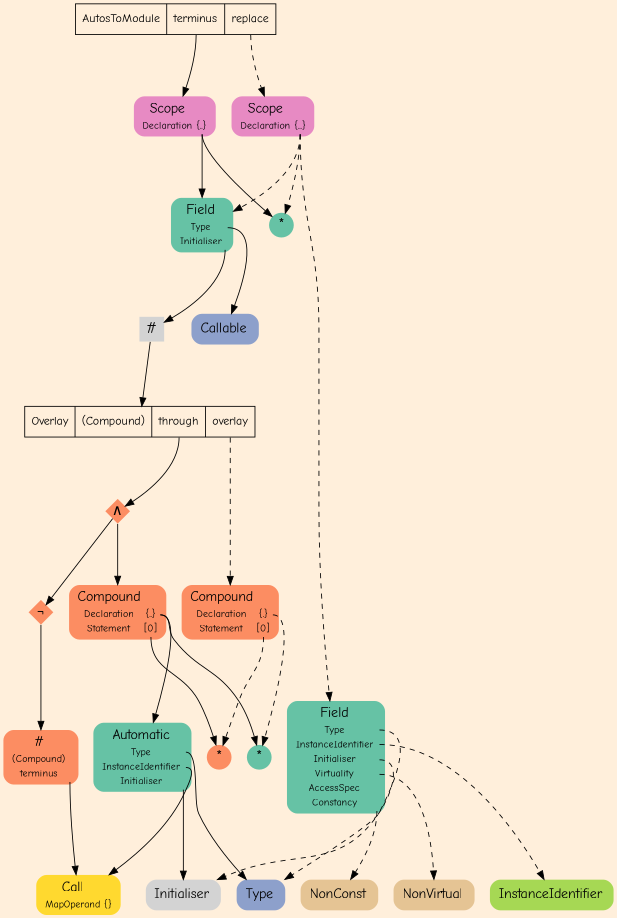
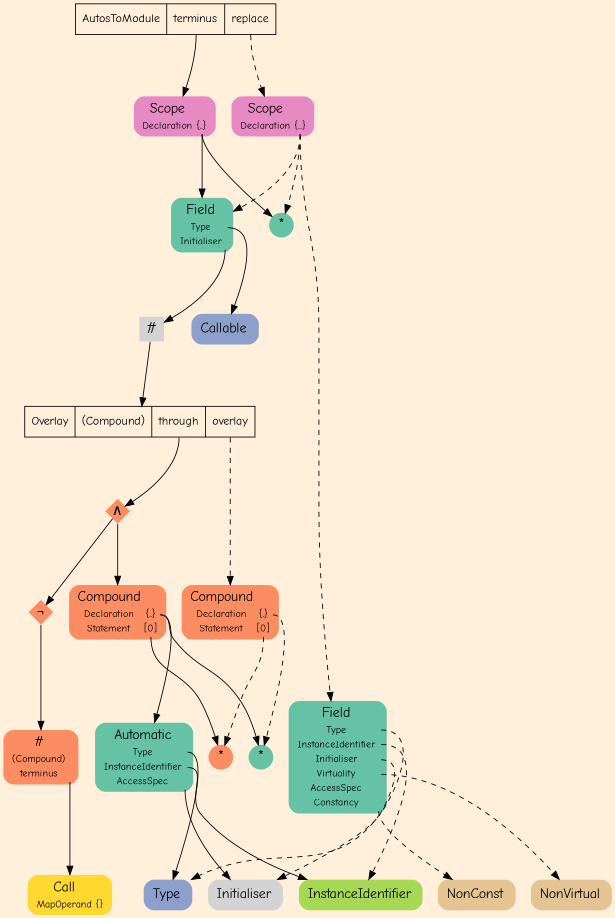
node "Automatic": text "Initialiser" -> "AccessSpec"
edge "Automatic" -> "Call": now "Automatic" -> "InstanceIdentifier"
